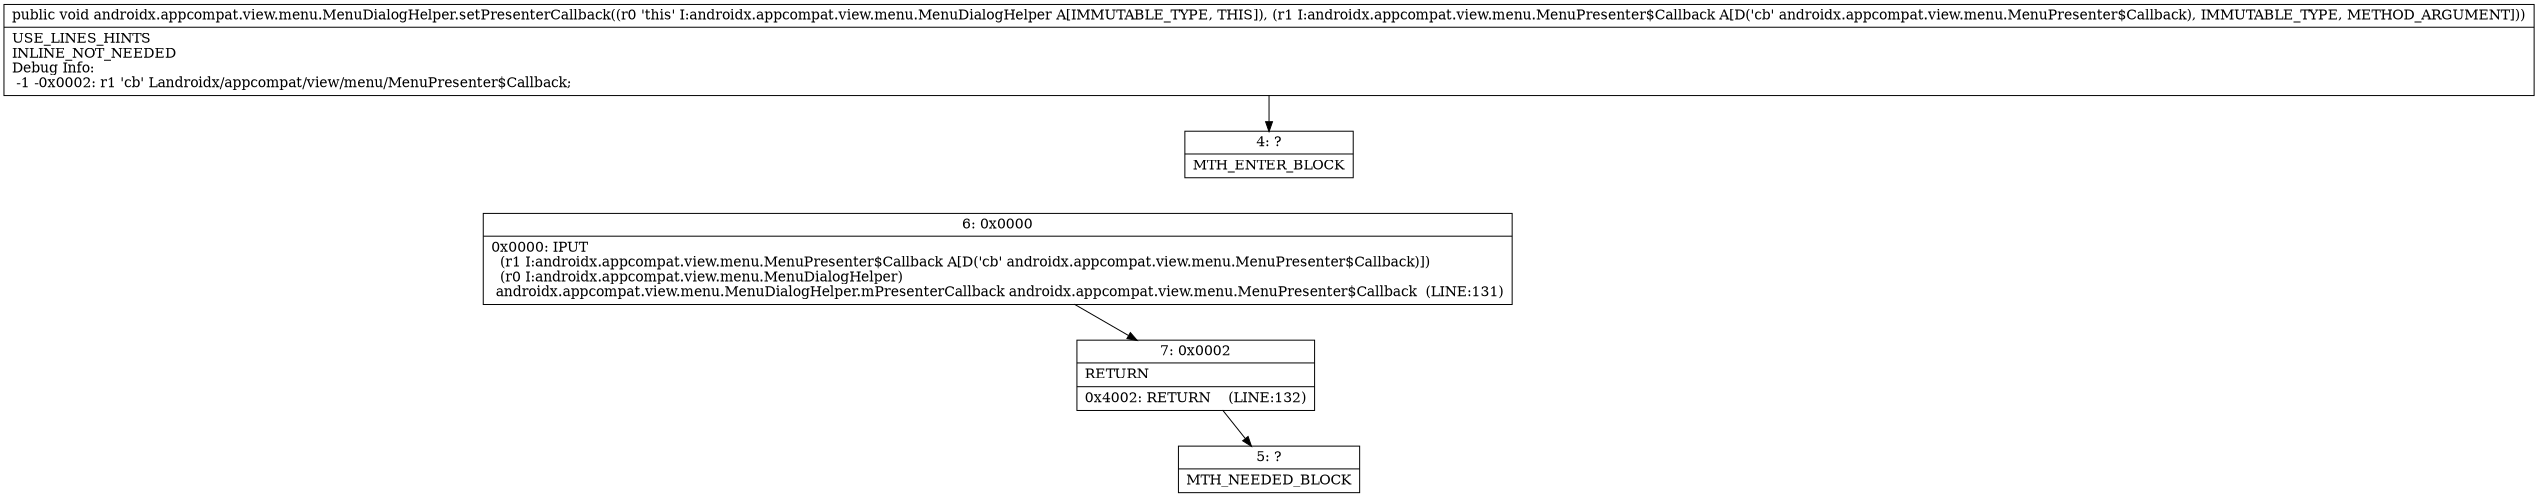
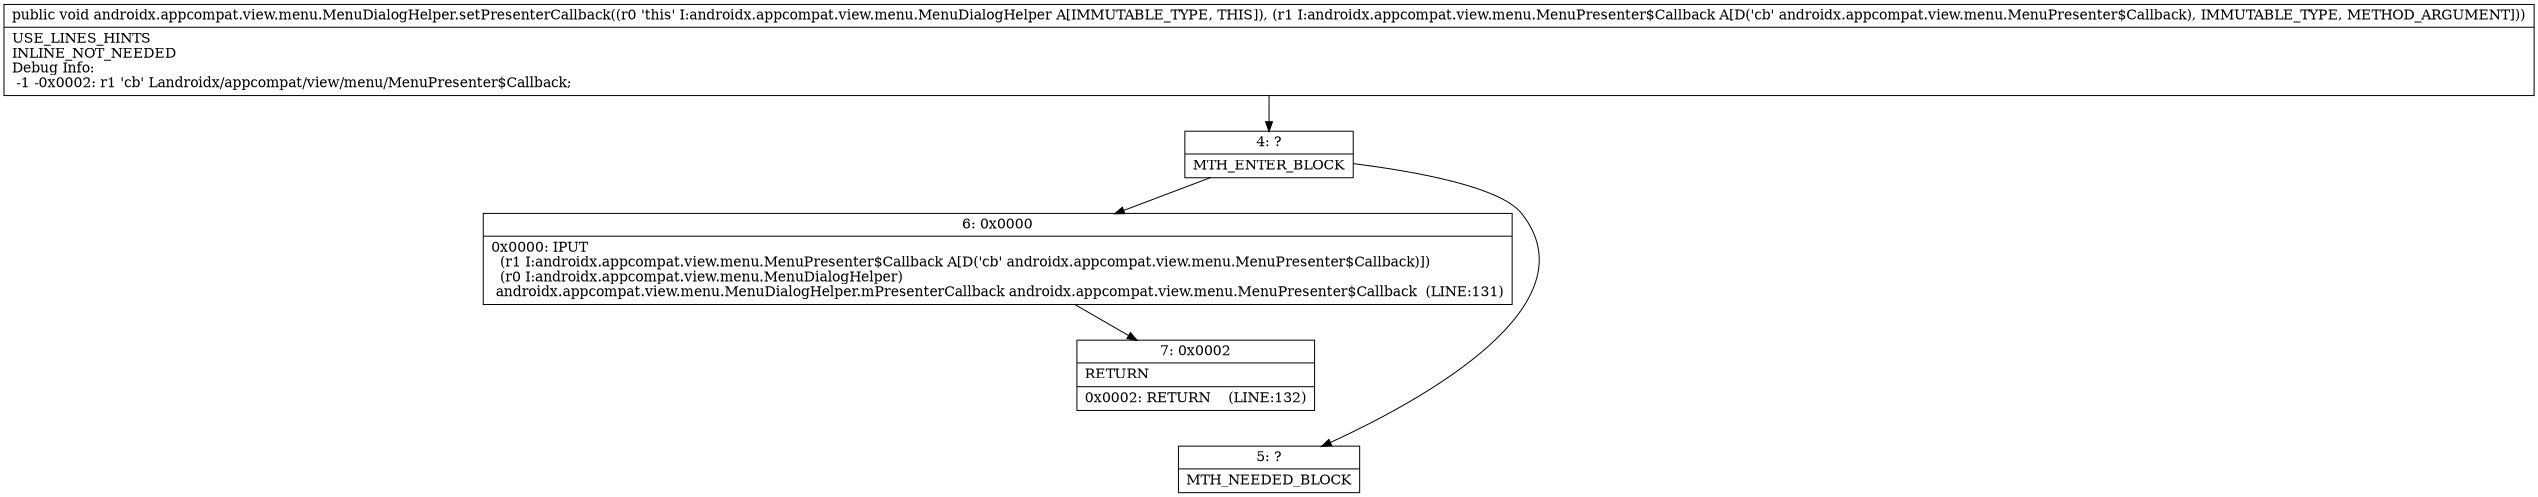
edge "4: ?" -> "6: 0x0000": added
node "7: 0x0002": text "0x4002: RETURN    (LINE:132)" -> "0x0002: RETURN    (LINE:132)"
edge "7: 0x0002" -> "5: ?": now "4: ?" -> "5: ?"
